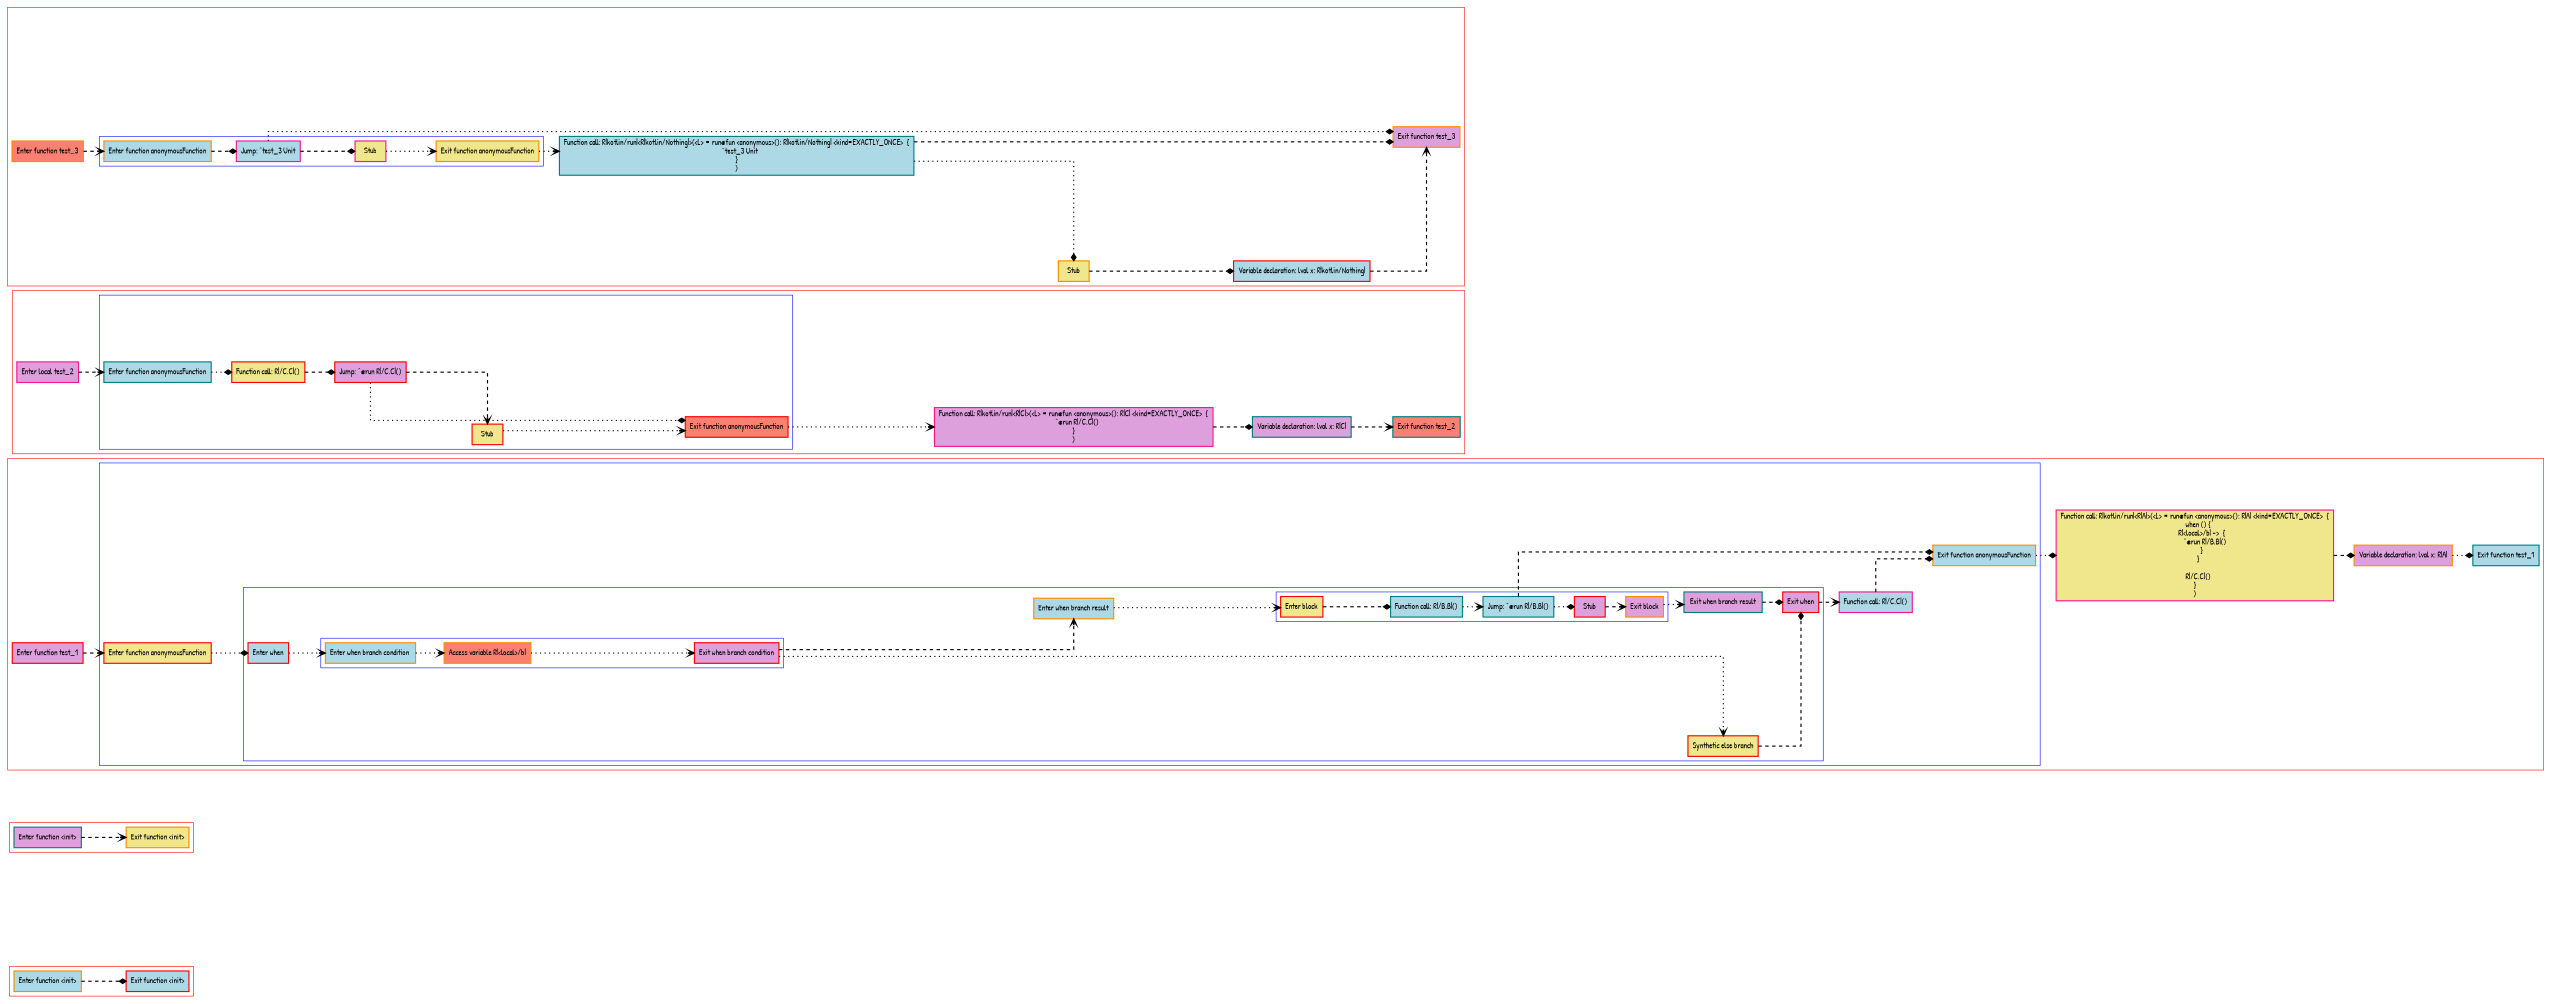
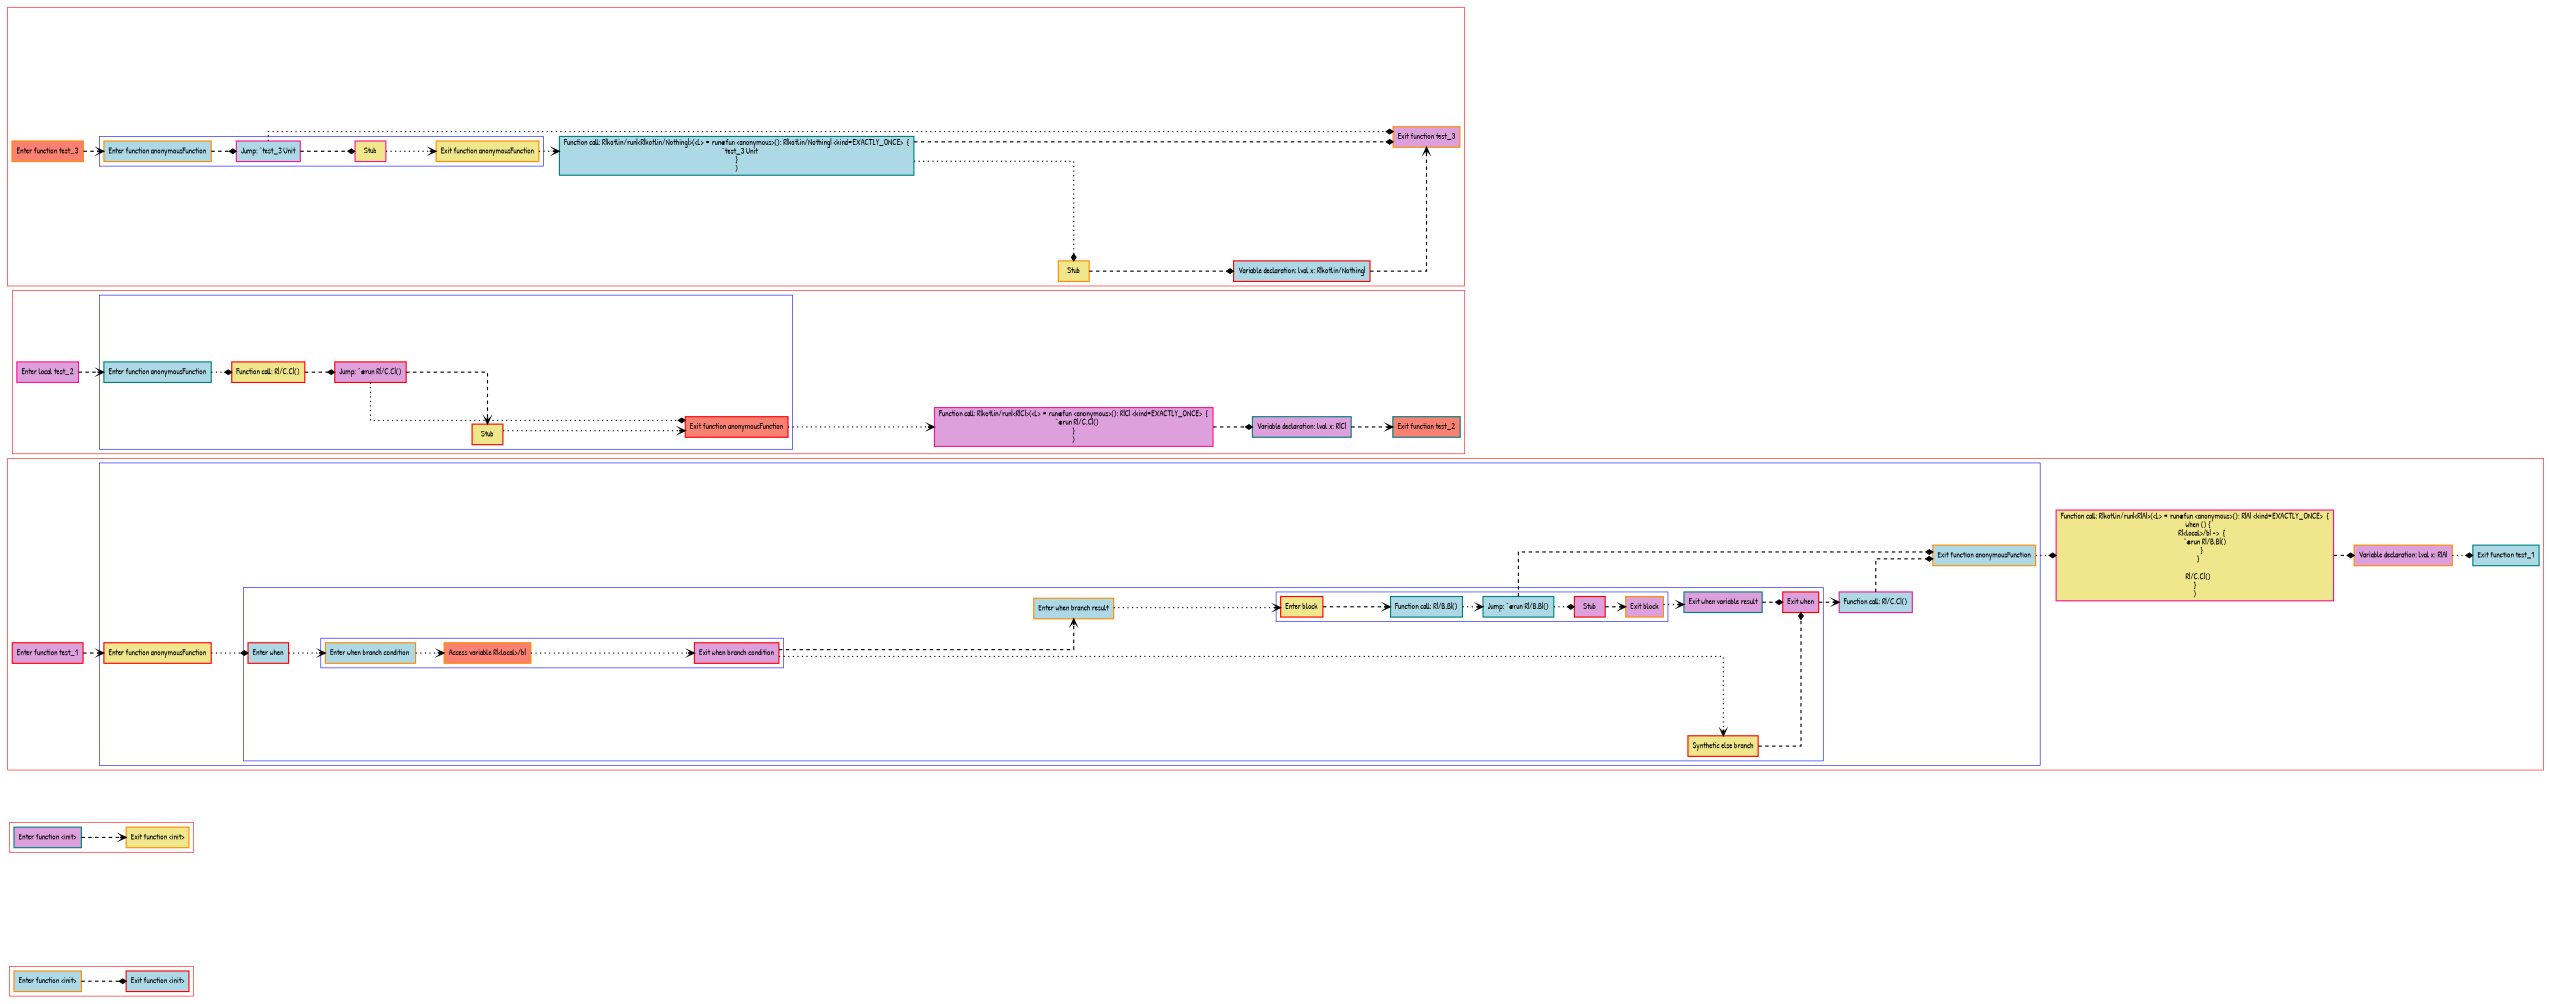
node "Exit when branch result": label "Exit when branch result" -> "Exit when variable result"
edge "Enter block" -> "Function call: R|/B.B|()": arrowhead diamond -> vee
